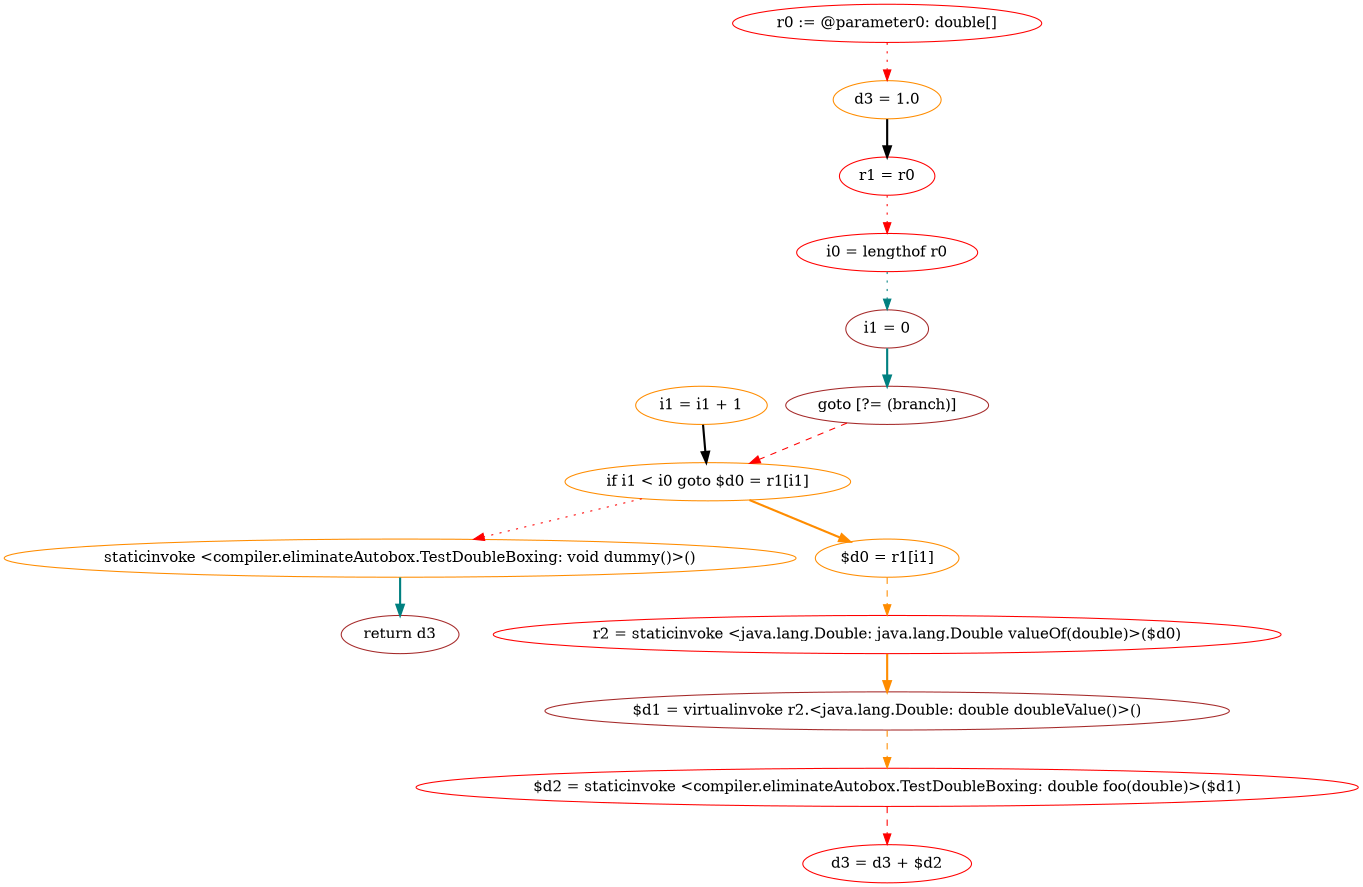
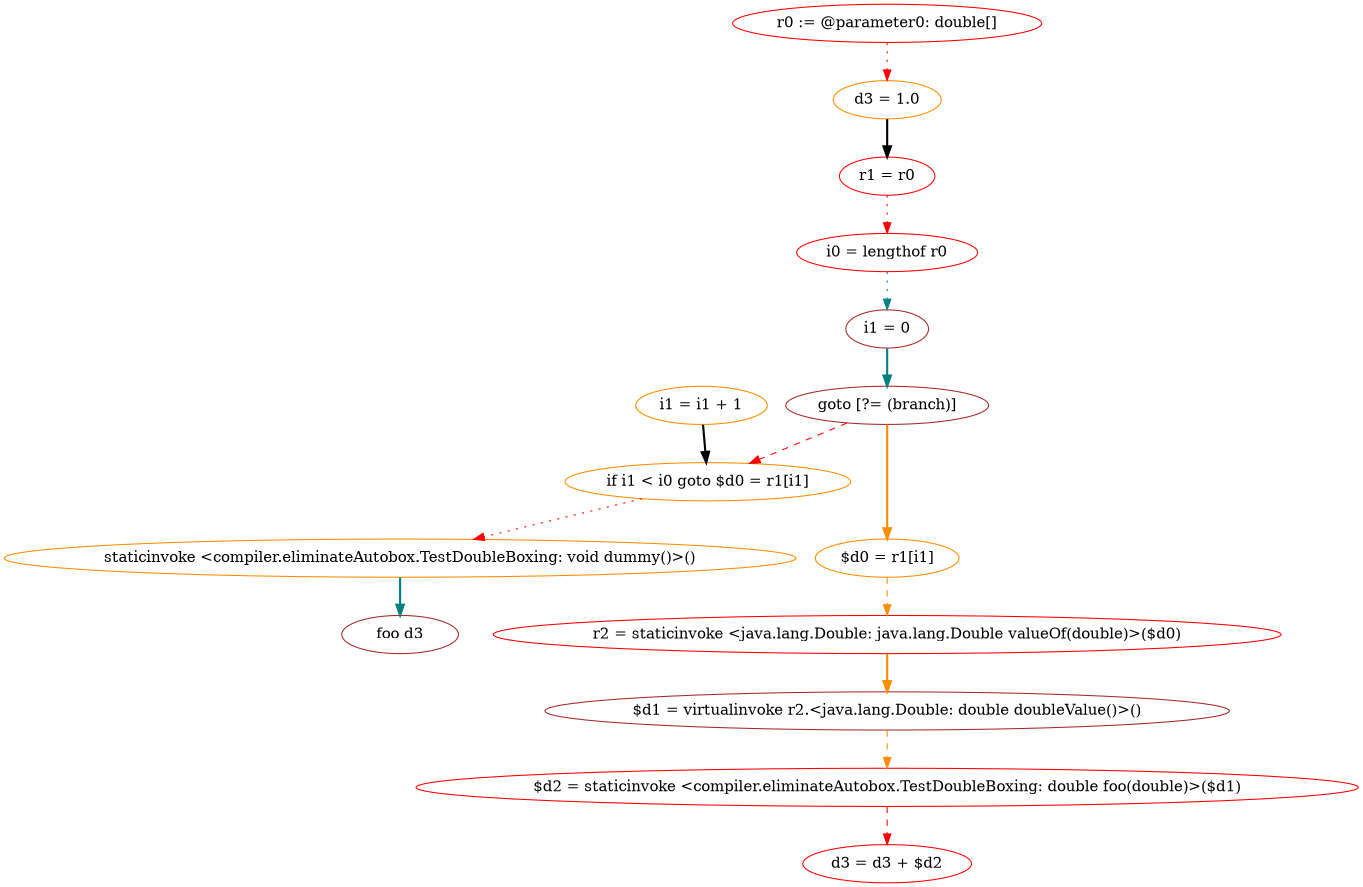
edge "if i1 < i0 goto $d0 = r1[i1]" -> "$d0 = r1[i1]": now "goto [?= (branch)]" -> "$d0 = r1[i1]"
node "return d3": label "return d3" -> "foo d3"
